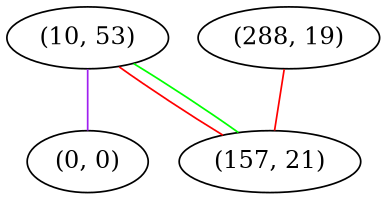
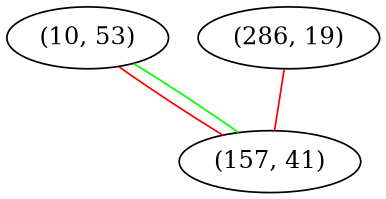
node "(288, 19)": label "(288, 19)" -> "(286, 19)"
node "(0, 0)": removed
node "(157, 21)": label "(157, 21)" -> "(157, 41)"
